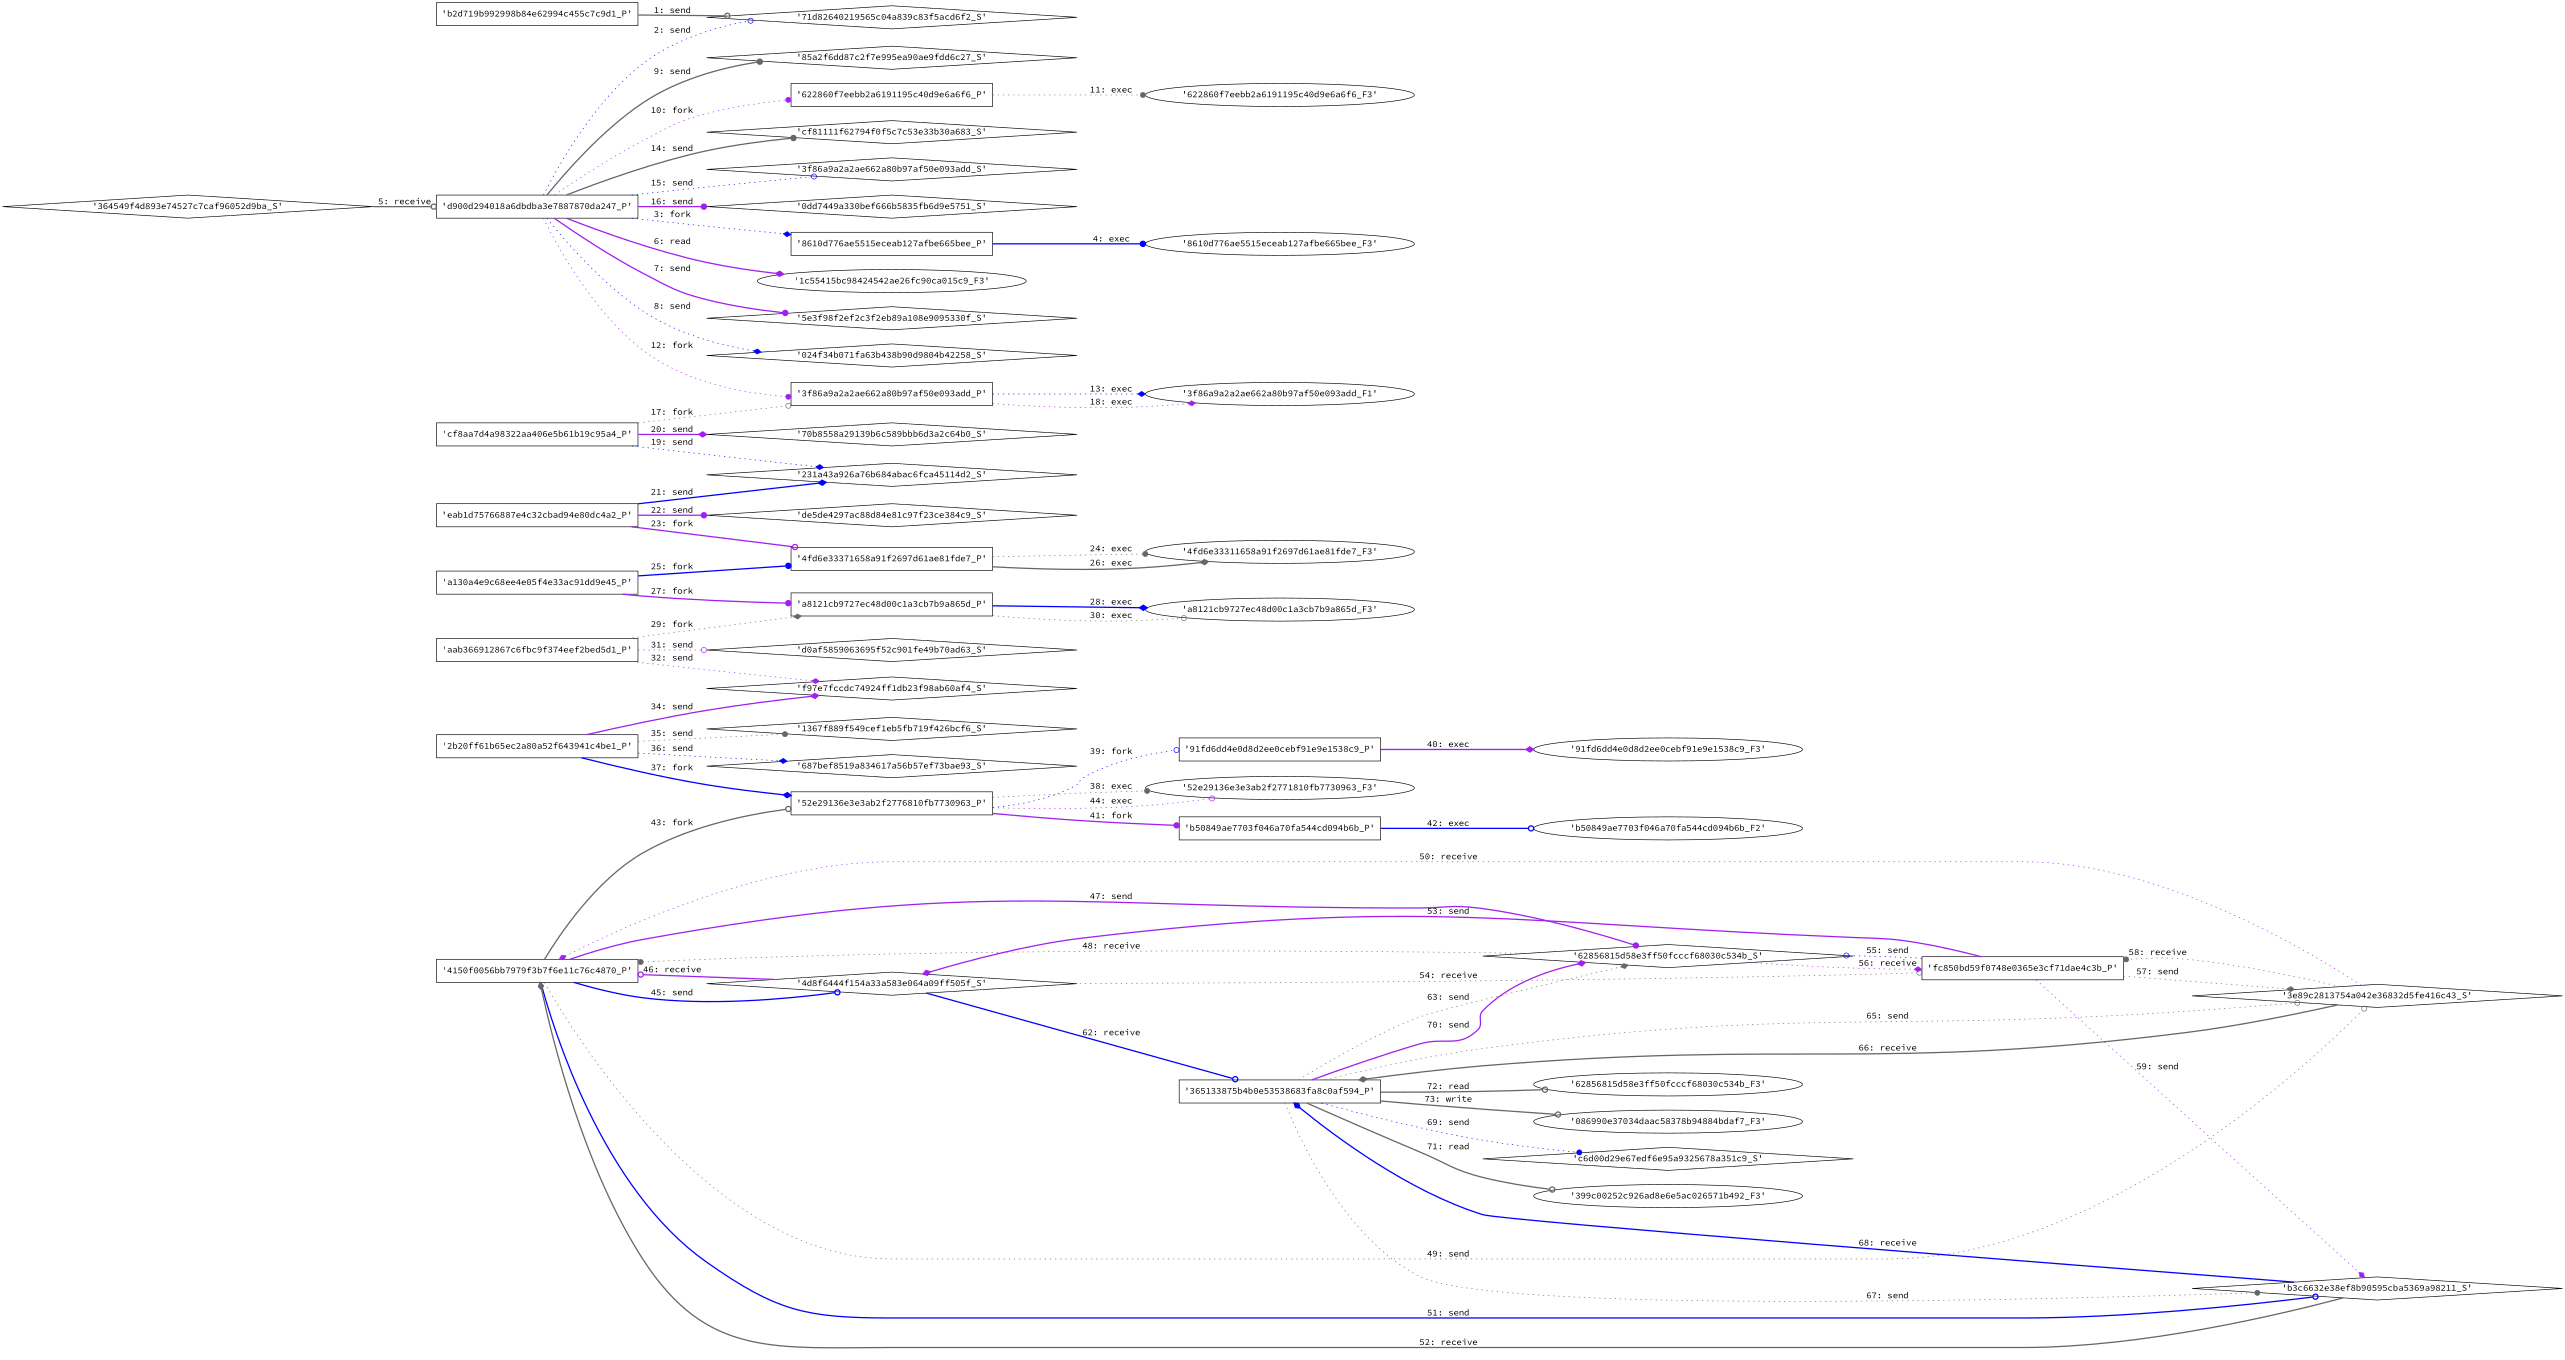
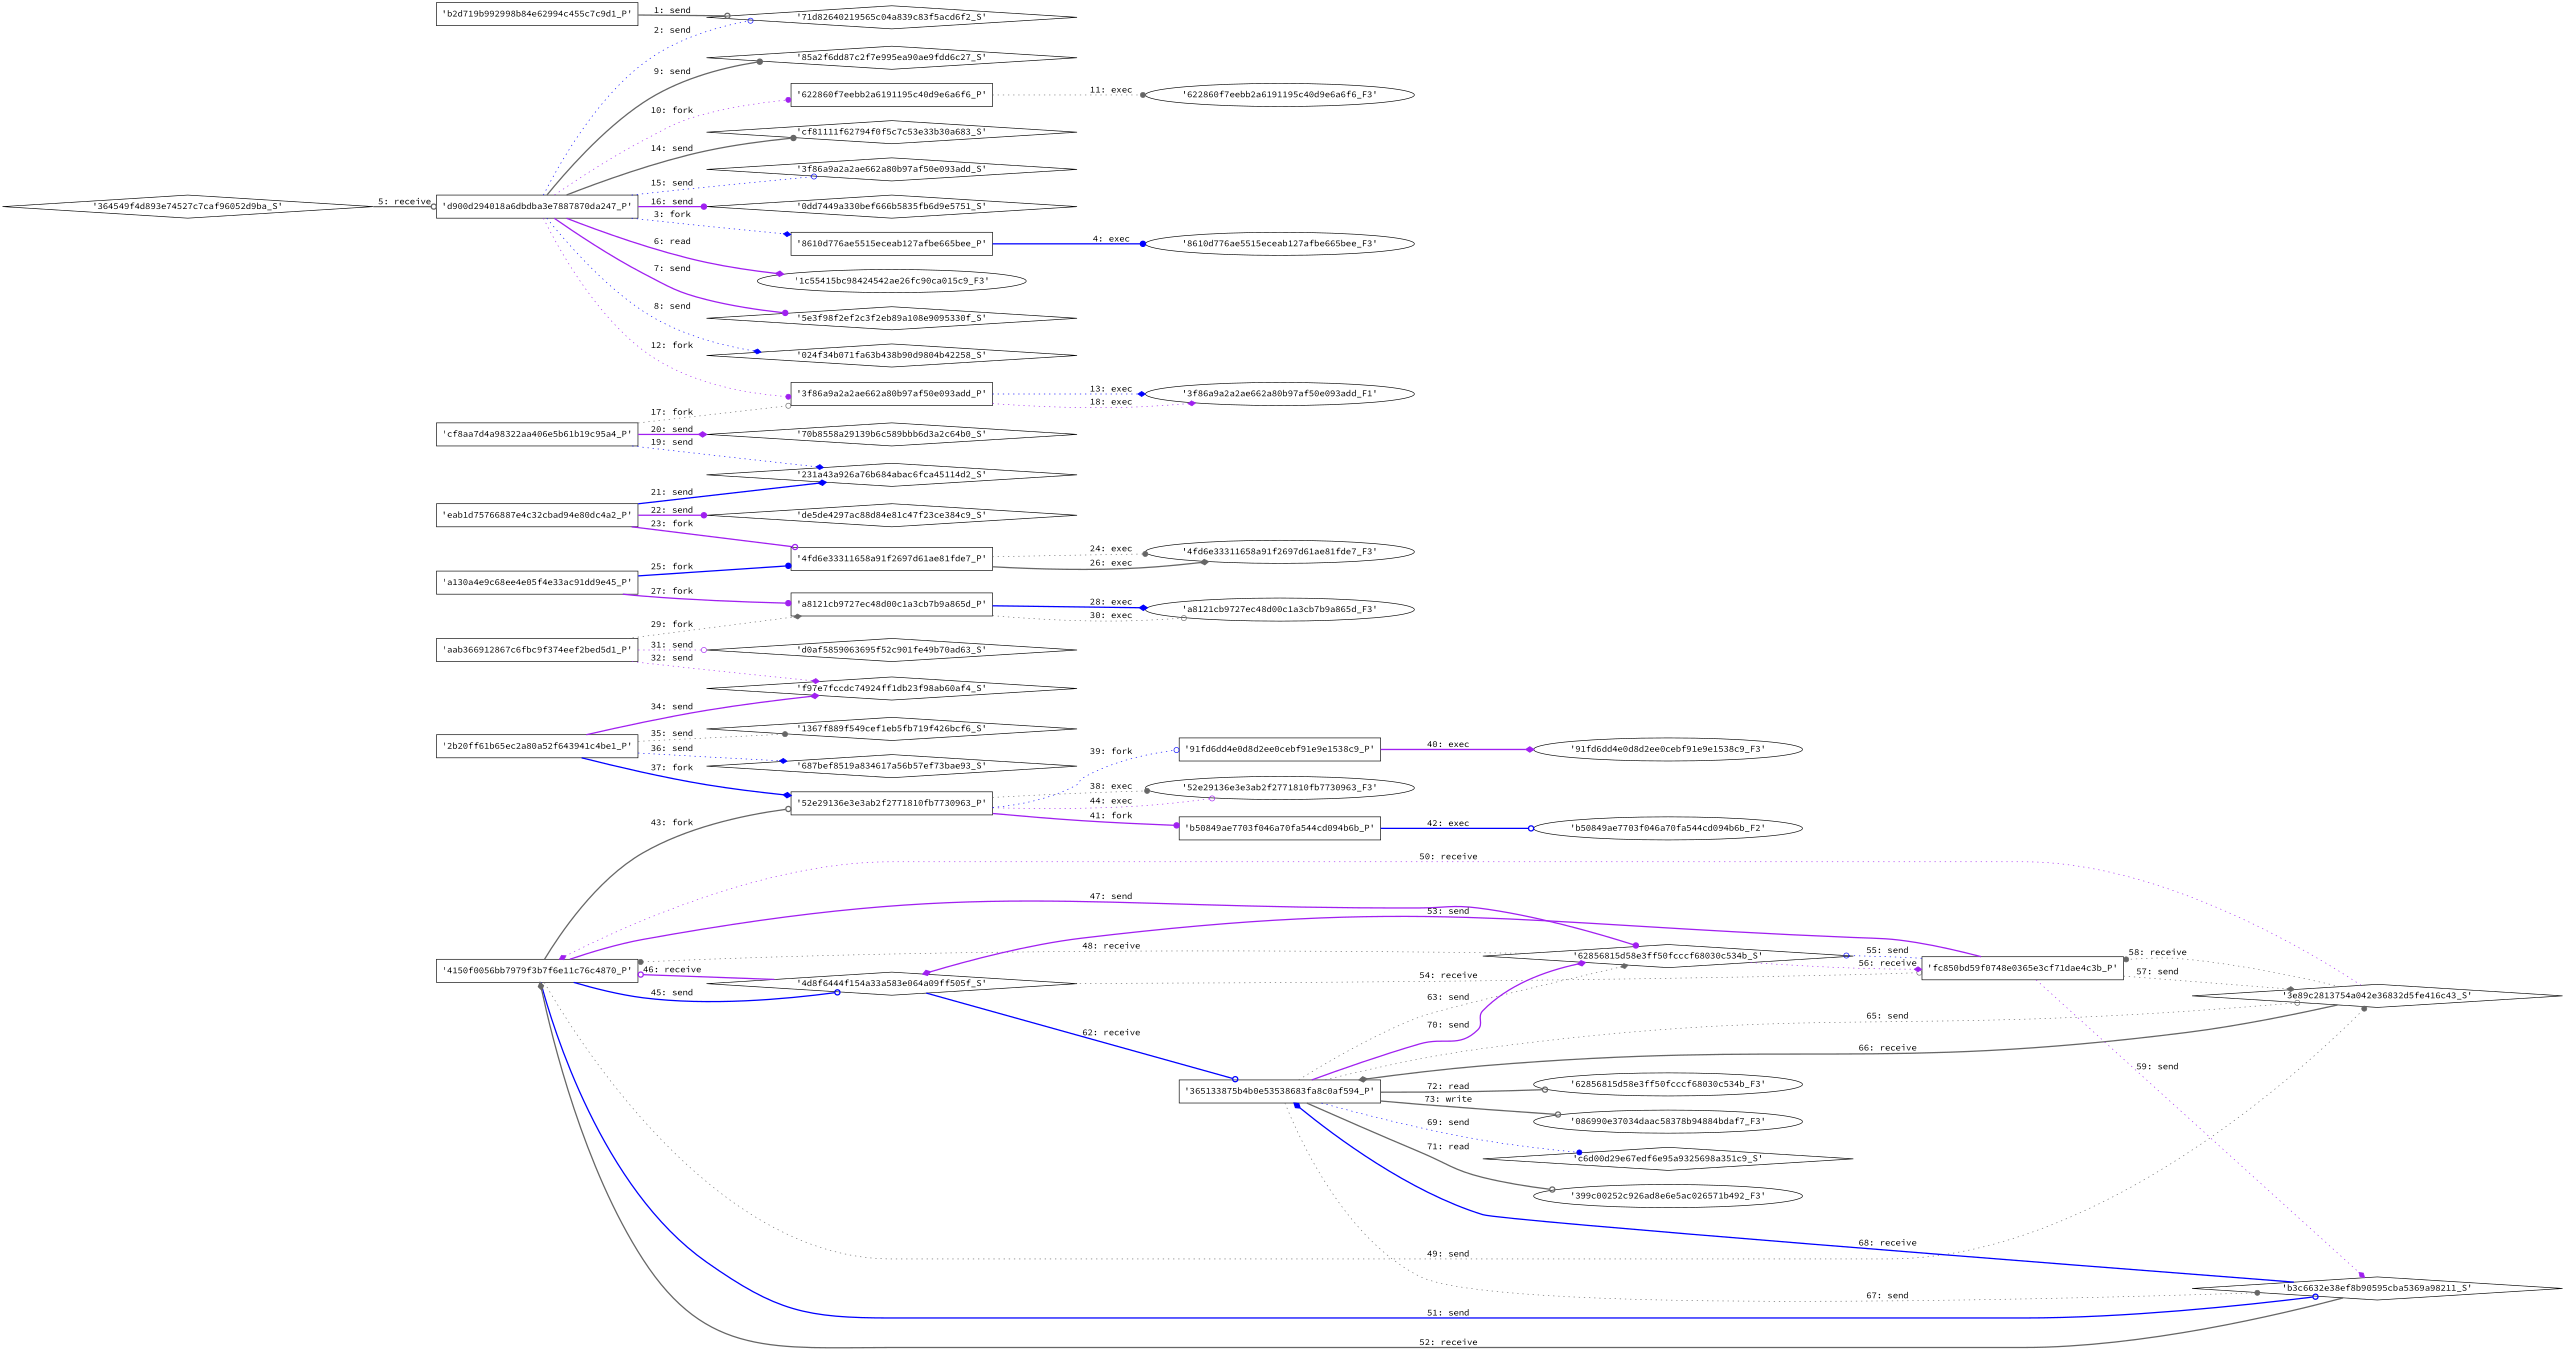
node "'de5de4297ac88d84e81c97f23ce384c9_S'": label "'de5de4297ac88d84e81c97f23ce384c9_S'" -> "'de5de4297ac88d84e81c47f23ce384c9_S'"
node "'4fd6e33371658a91f2697d61ae81fde7_P'": label "'4fd6e33371658a91f2697d61ae81fde7_P'" -> "'4fd6e33311658a91f2697d61ae81fde7_P'"
node "'52e29136e3e3ab2f2776810fb7730963_P'": label "'52e29136e3e3ab2f2776810fb7730963_P'" -> "'52e29136e3e3ab2f2771810fb7730963_P'"
node "'c6d00d29e67edf6e95a9325678a351c9_S'": label "'c6d00d29e67edf6e95a9325678a351c9_S'" -> "'c6d00d29e67edf6e95a9325698a351c9_S'"
edge "'4150f0056bb7979f3b7f6e11c76c4870_P'" -> "'3e89c2813754a042e36832d5fe416c43_S'": arrowhead odot -> dot
